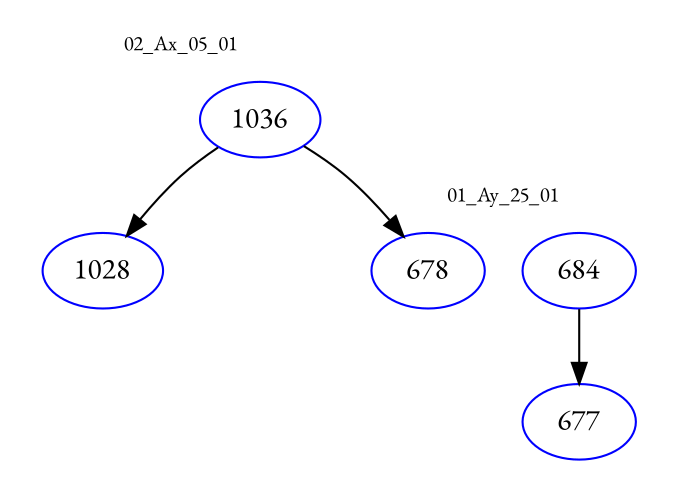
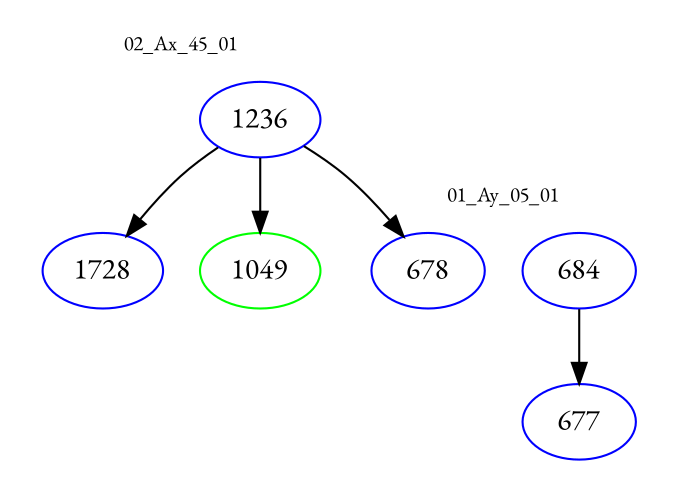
cluster "02_Ax_05_01": label "02_Ax_05_01" -> "02_Ax_45_01"
node "1036": label "1036" -> "1236"
cluster "01_Ay_25_01": label "01_Ay_25_01" -> "01_Ay_05_01"
node "1028": label "1028" -> "1728"
node "1049": added
